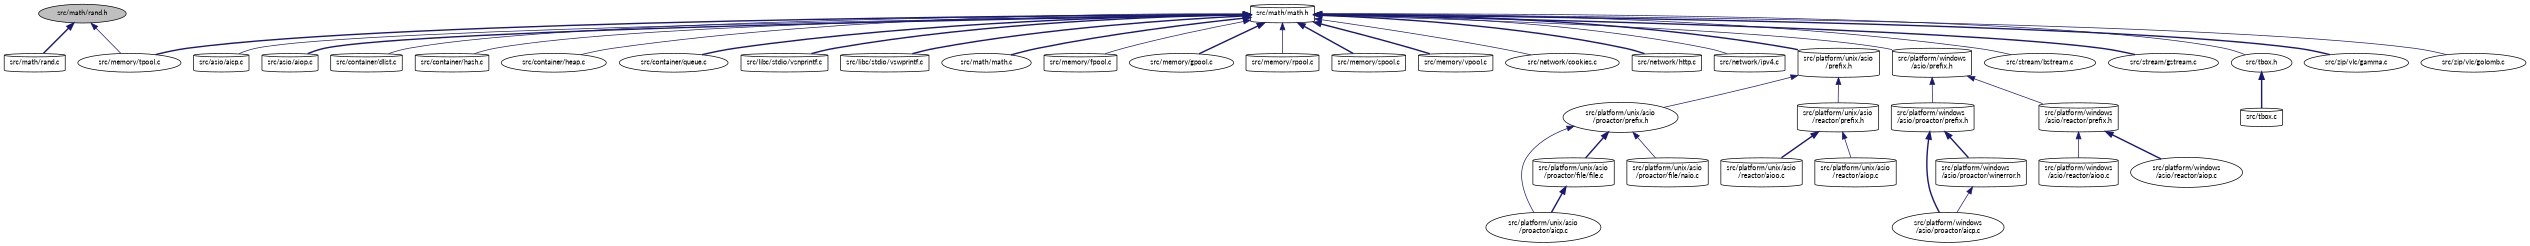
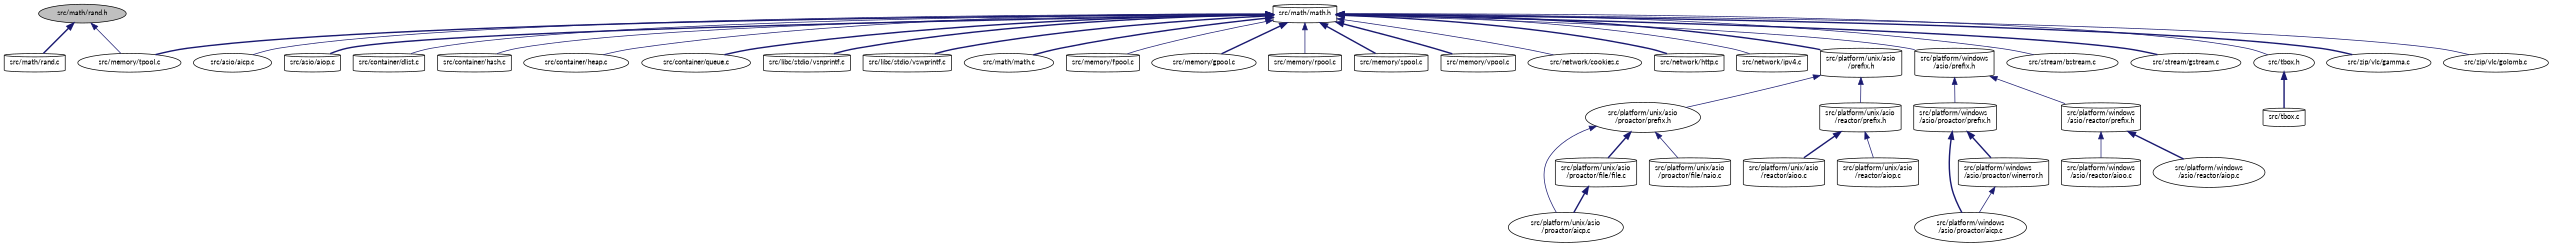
node "src/asio/aicp.c": shape cylinder -> ellipse
